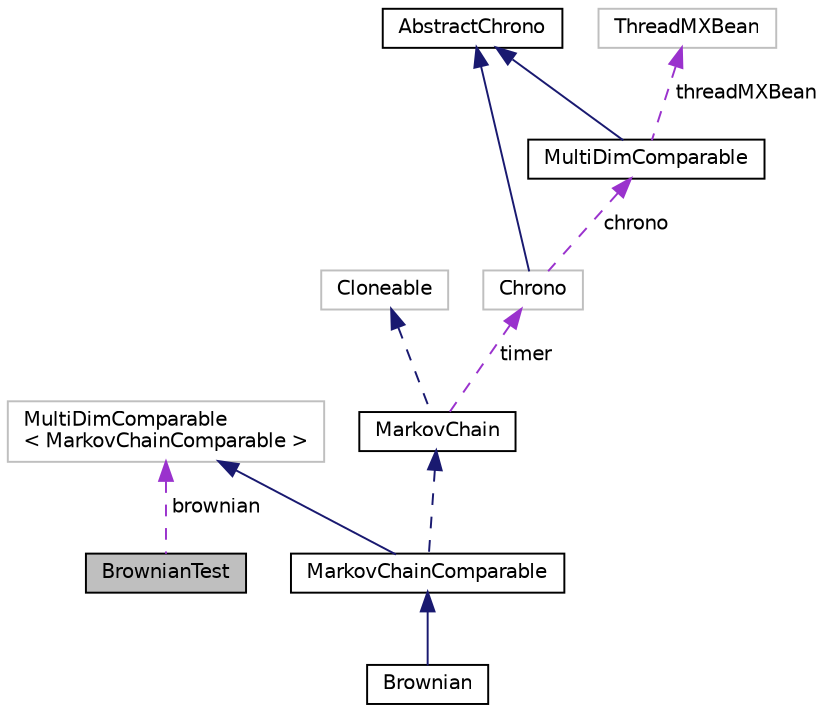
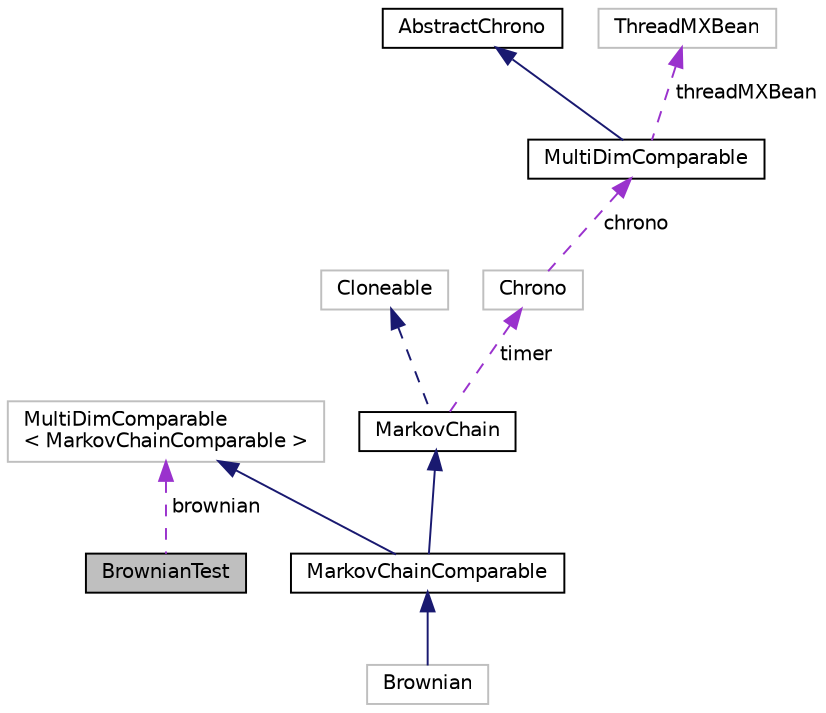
edge "Chrono" -> "AbstractChrono": removed
edge "MarkovChainComparable" -> "MarkovChain": style dashed -> solid
node "Brownian": color black -> grey75
